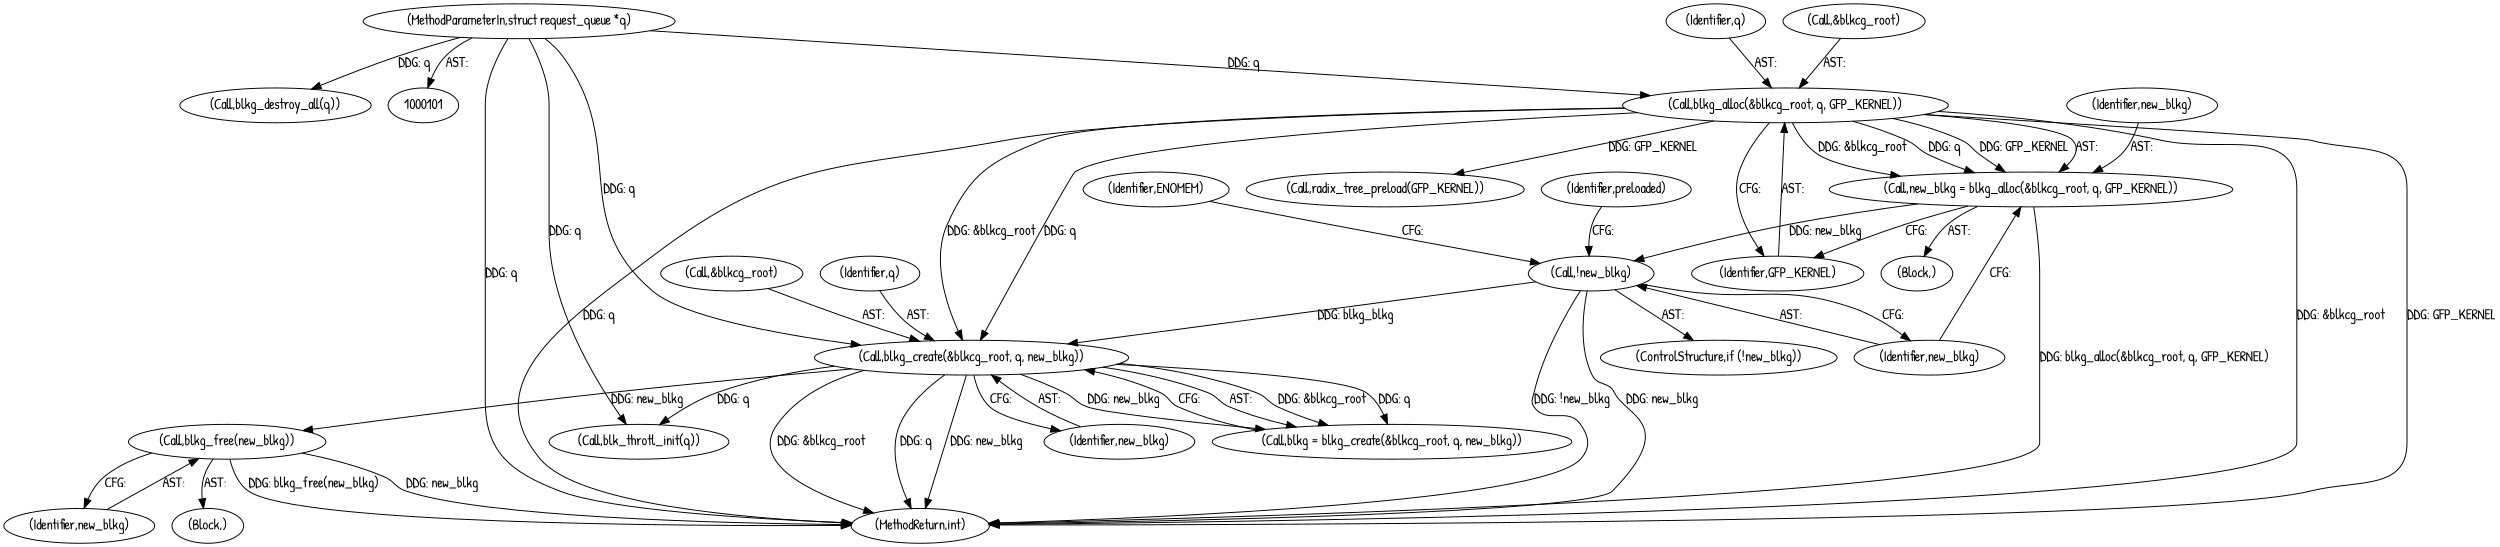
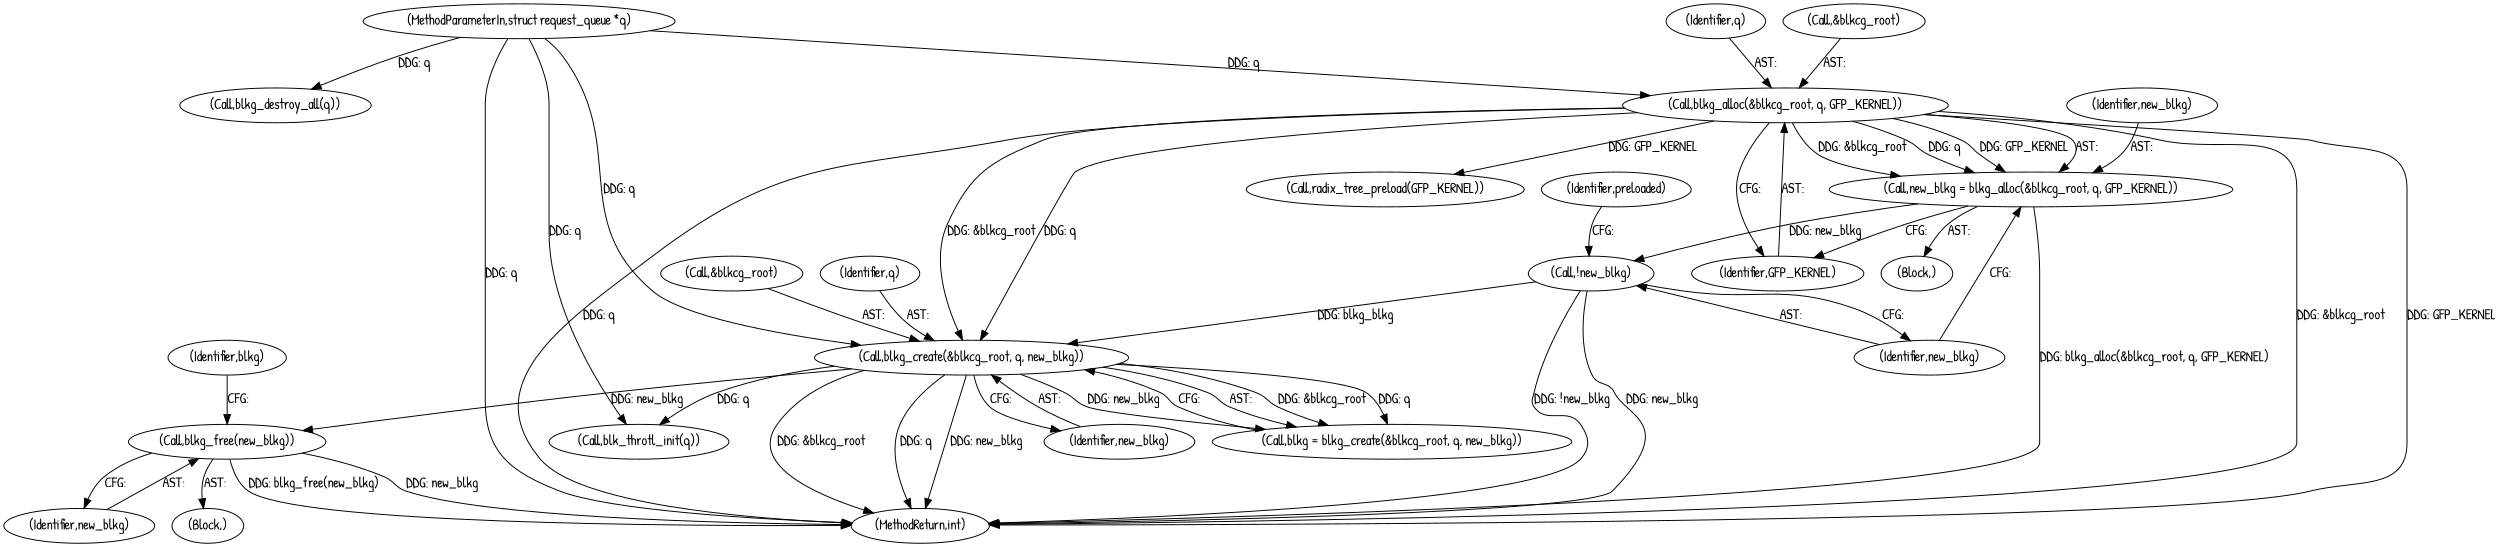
node "1000101": removed
node "(Identifier,ENOMEM)": removed
node "(Identifier,blkg)": added
node "(ControlStructure,if (!new_blkg))": removed
